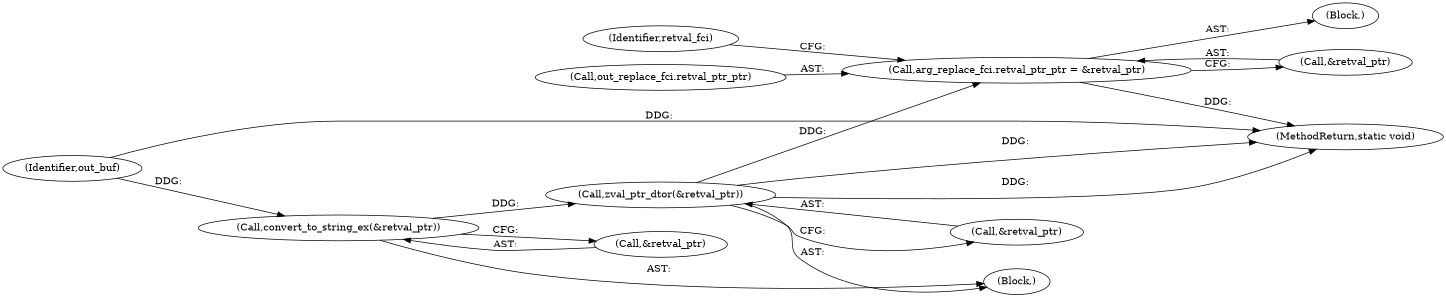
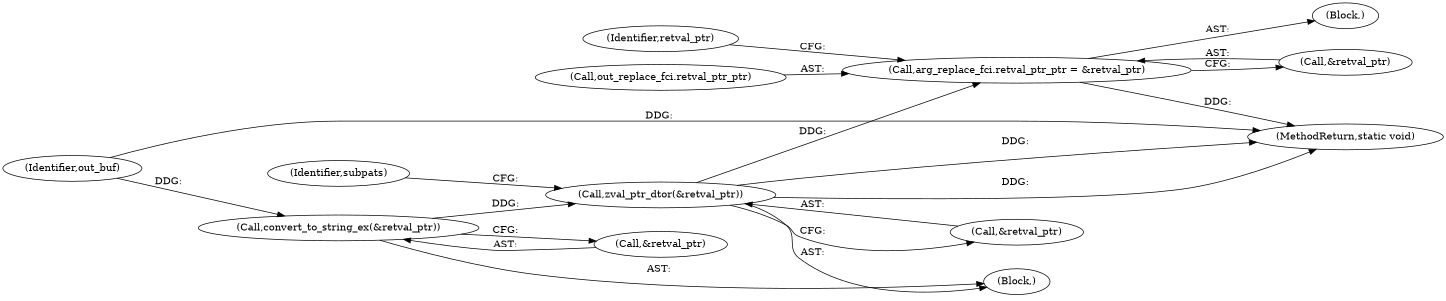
node "(Identifier,retval_fci)": label "(Identifier,retval_fci)" -> "(Identifier,retval_ptr)"
node "(Identifier,subpats)": added
